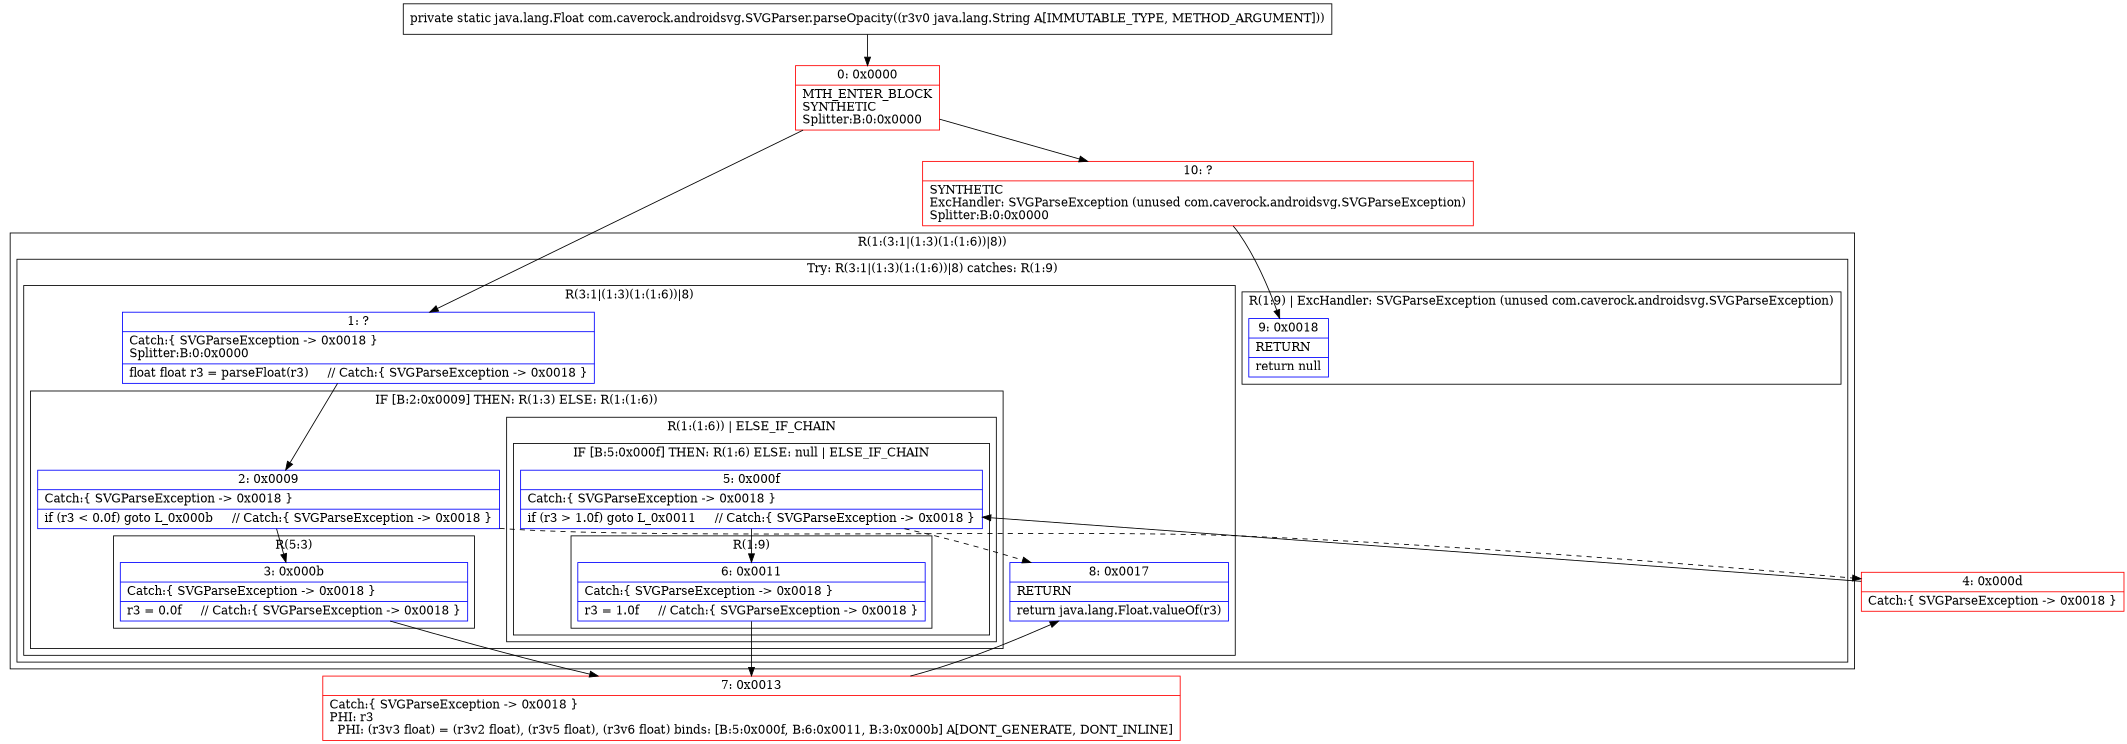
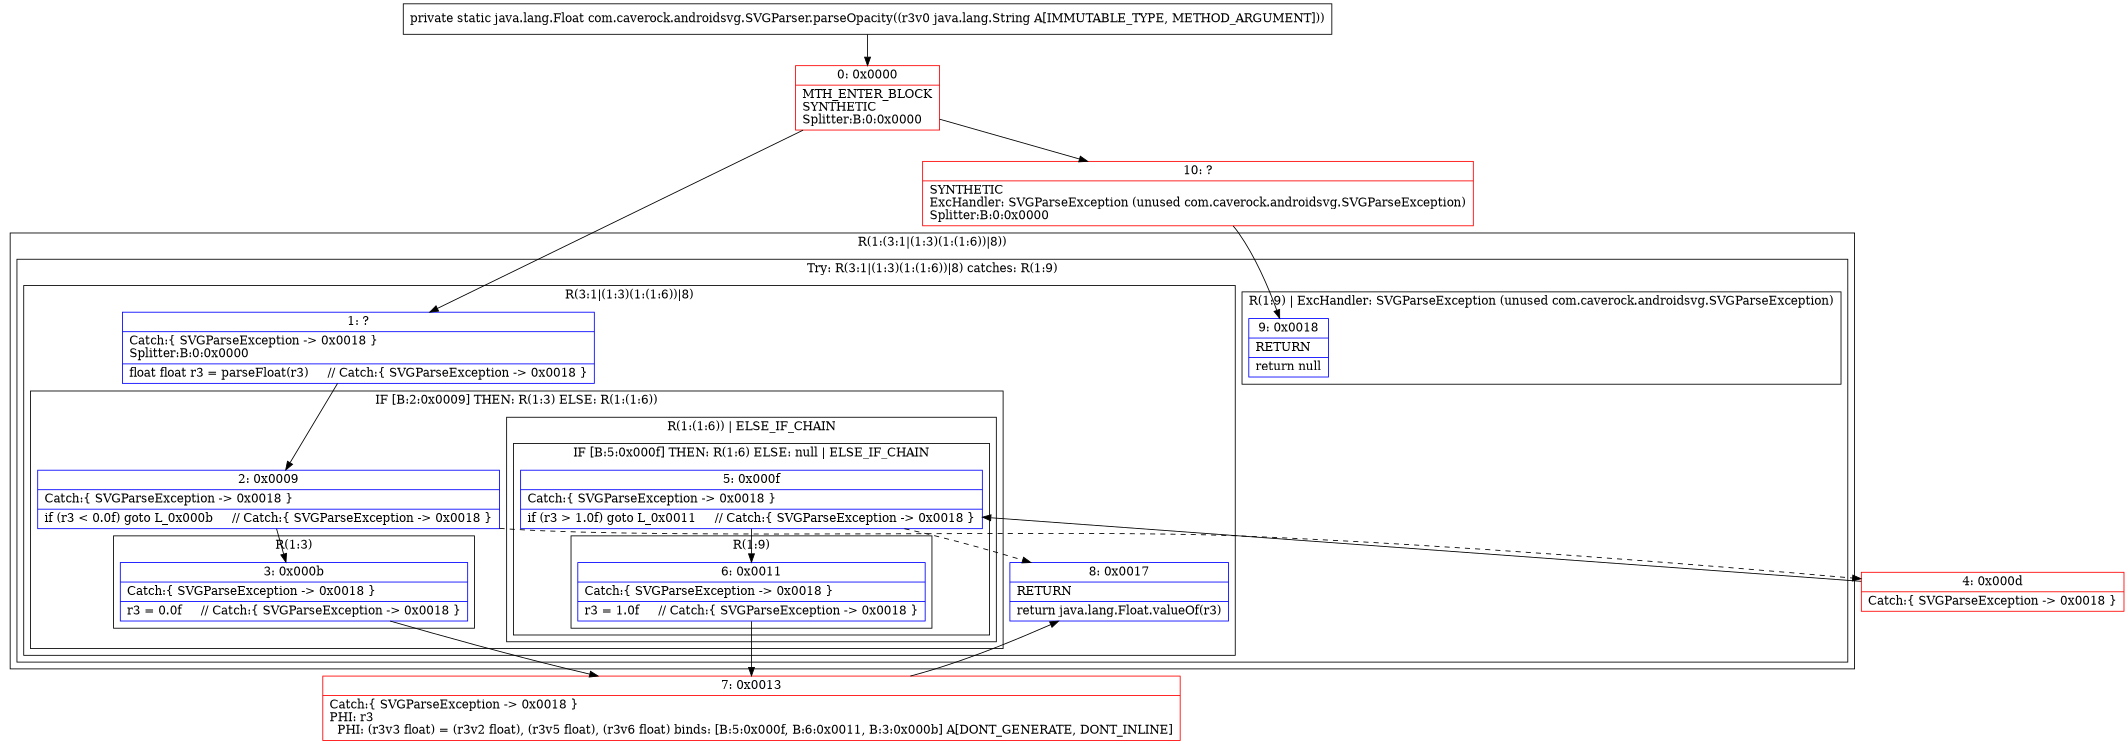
cluster "R(5:3)": label "R(5:3)" -> "R(1:3)"
